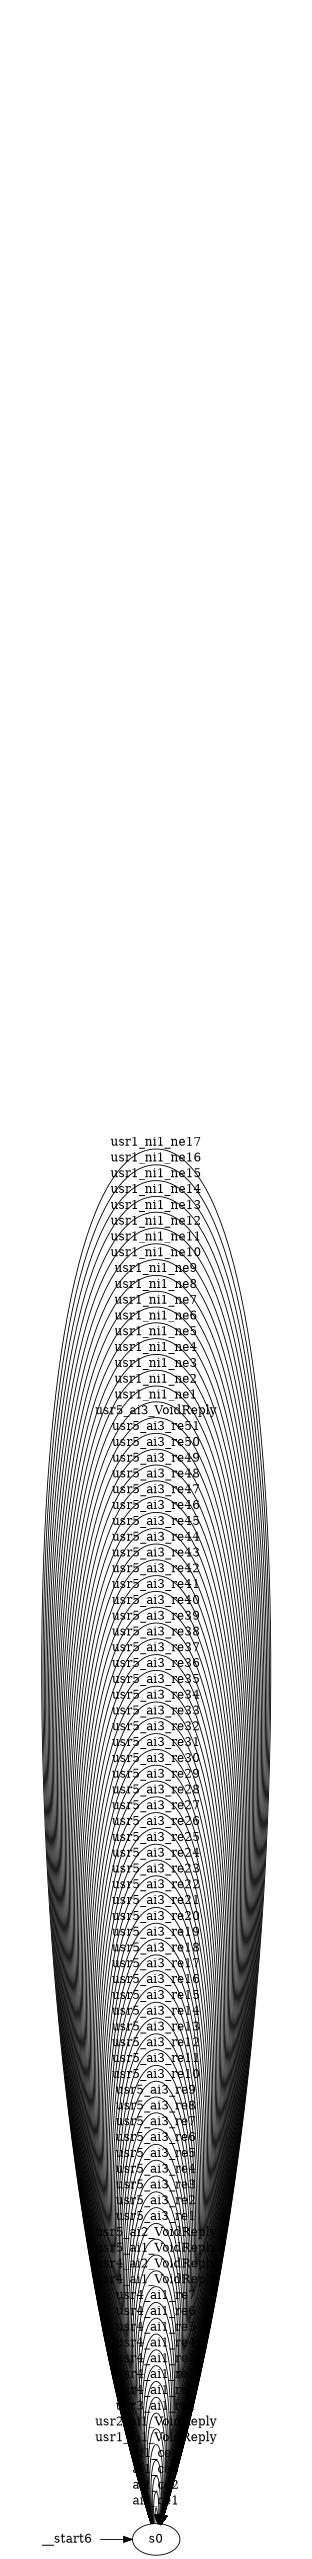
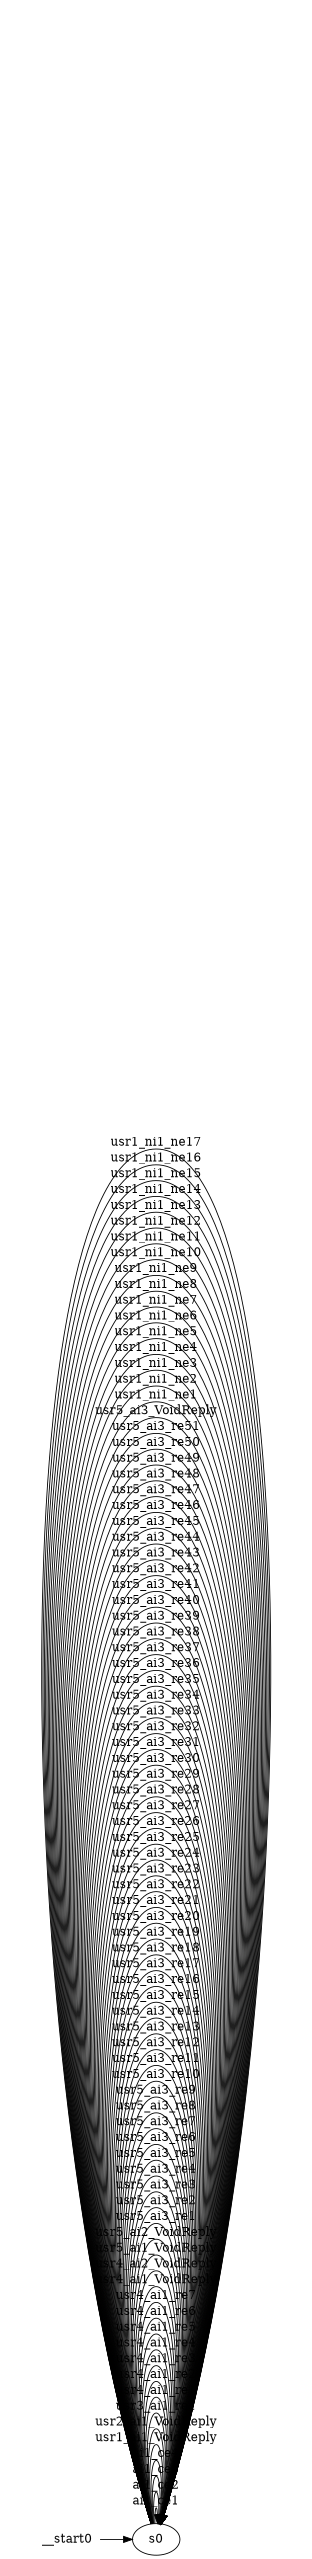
node "__start6": label "__start6" -> "__start0"
